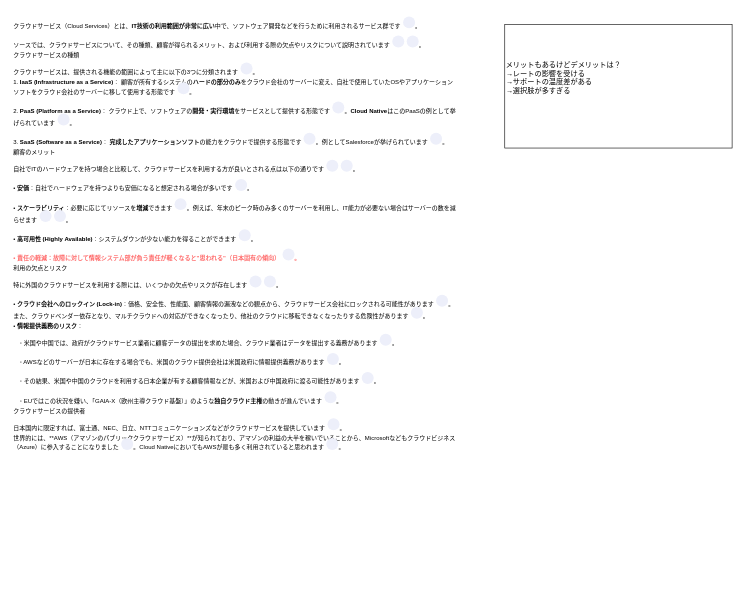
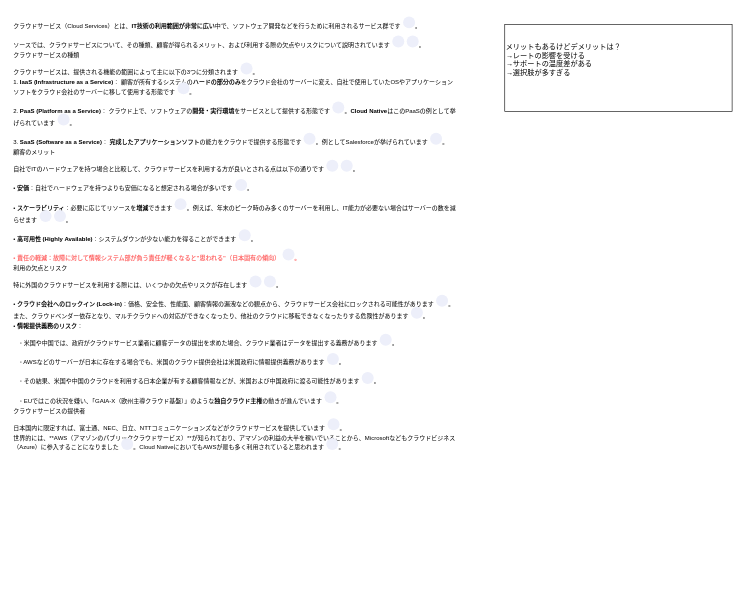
node "メリットもあるけどデメリットは？ →レートの影響を受ける →サポートの温度差がある →選択肢が多すぎる": size 227x124 -> 227x87
